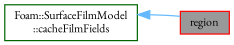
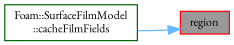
edge "region" -> "Foam::SurfaceFilmModel ::cacheFilmFields": reversed
